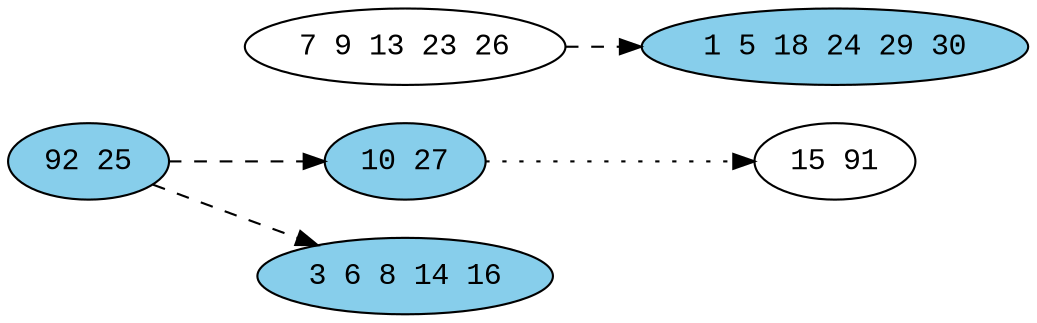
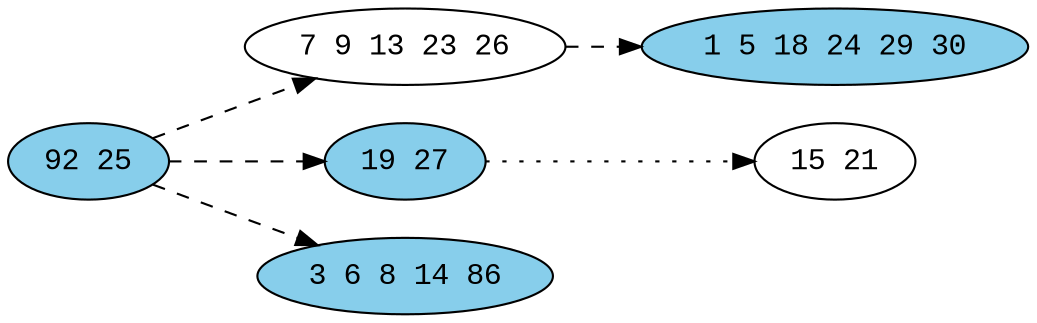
edge "92 25" -> "7 9 13 23 26": added
node "10 27": label "10 27" -> "19 27"
node "15 91": label "15 91" -> "15 21"
node "3 6 8 14 16": label "3 6 8 14 16" -> "3 6 8 14 86"
